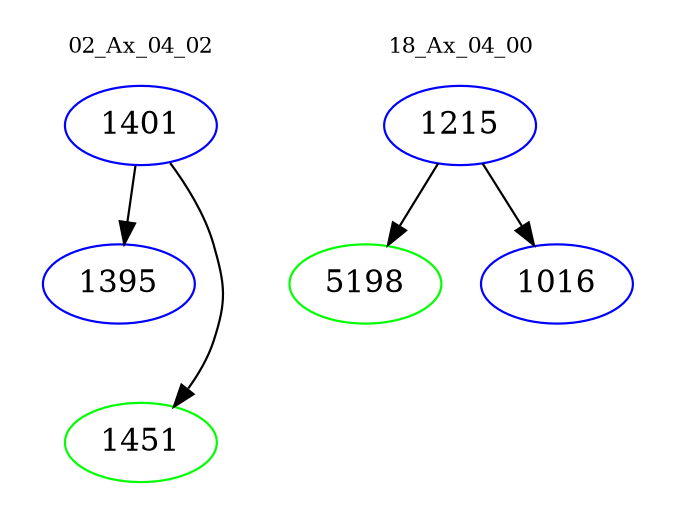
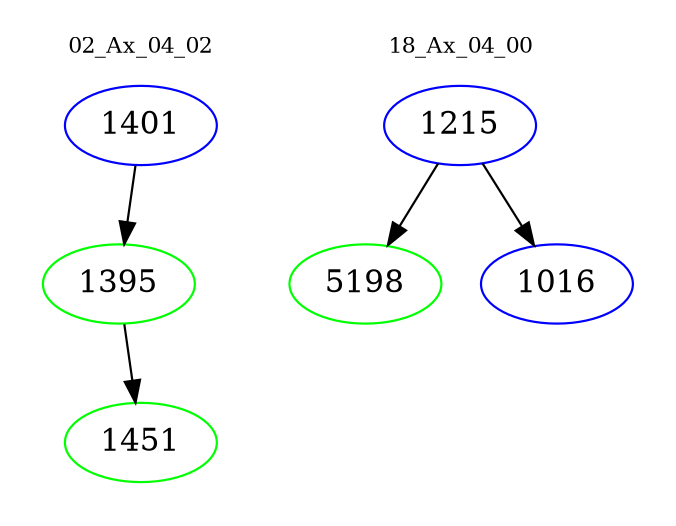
edge "1401" -> "1451": now "1395" -> "1451"
node "1395": color blue -> green
